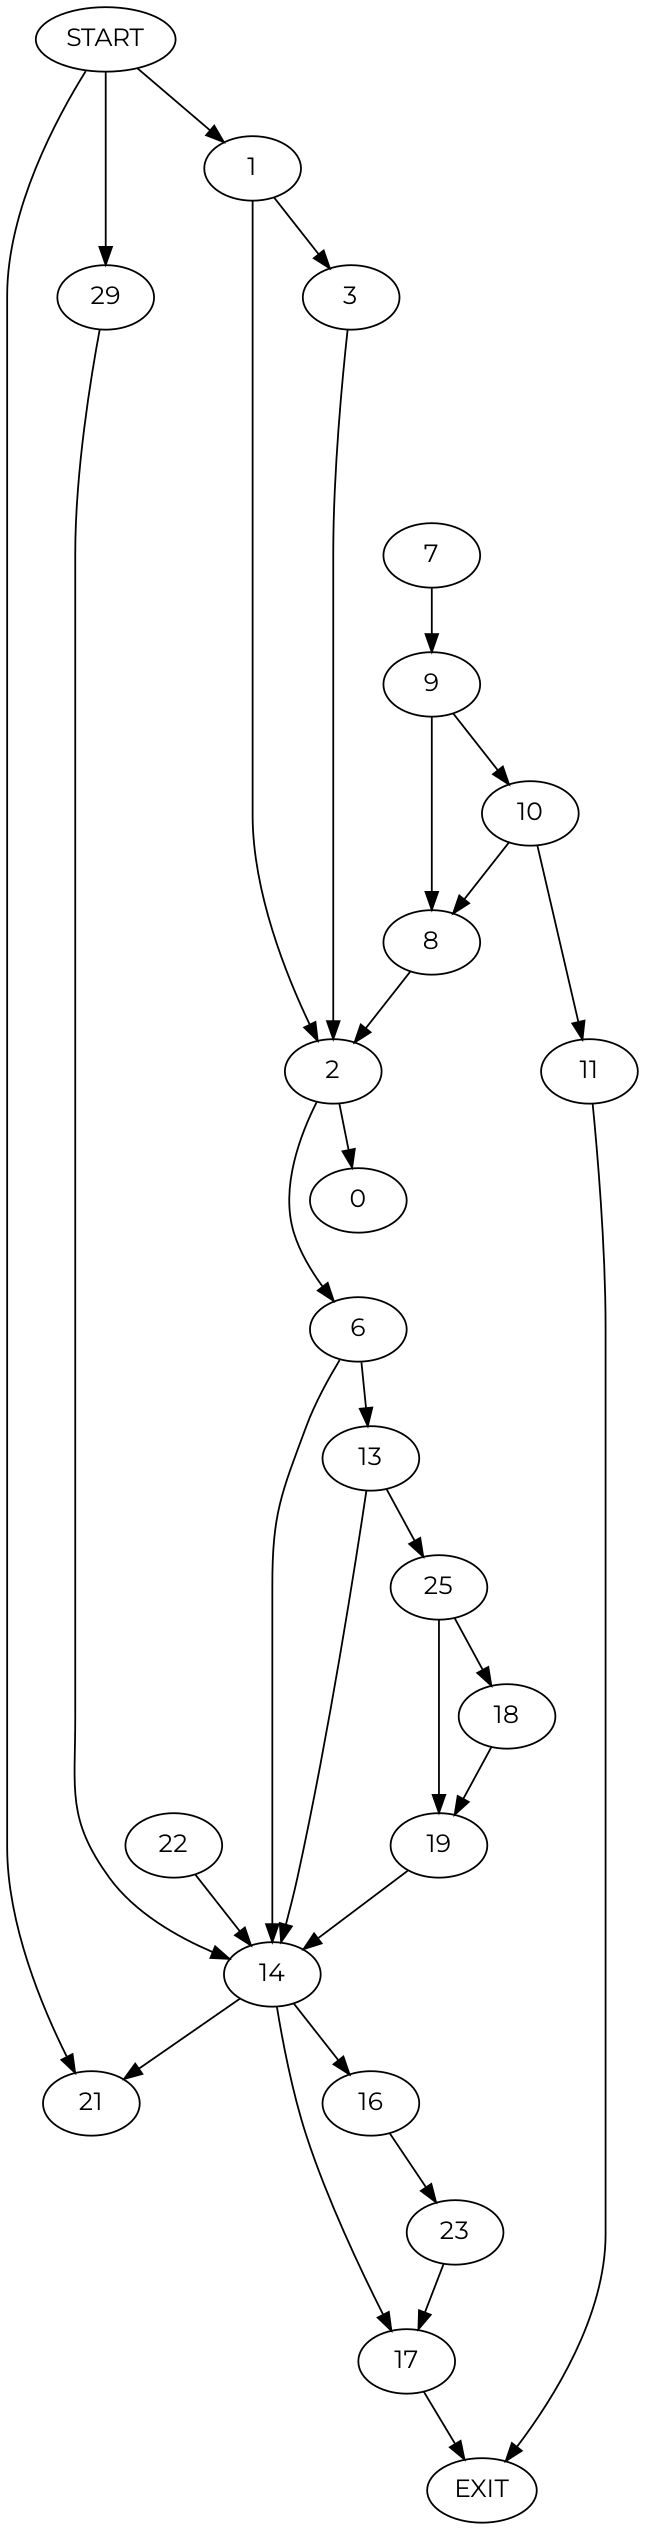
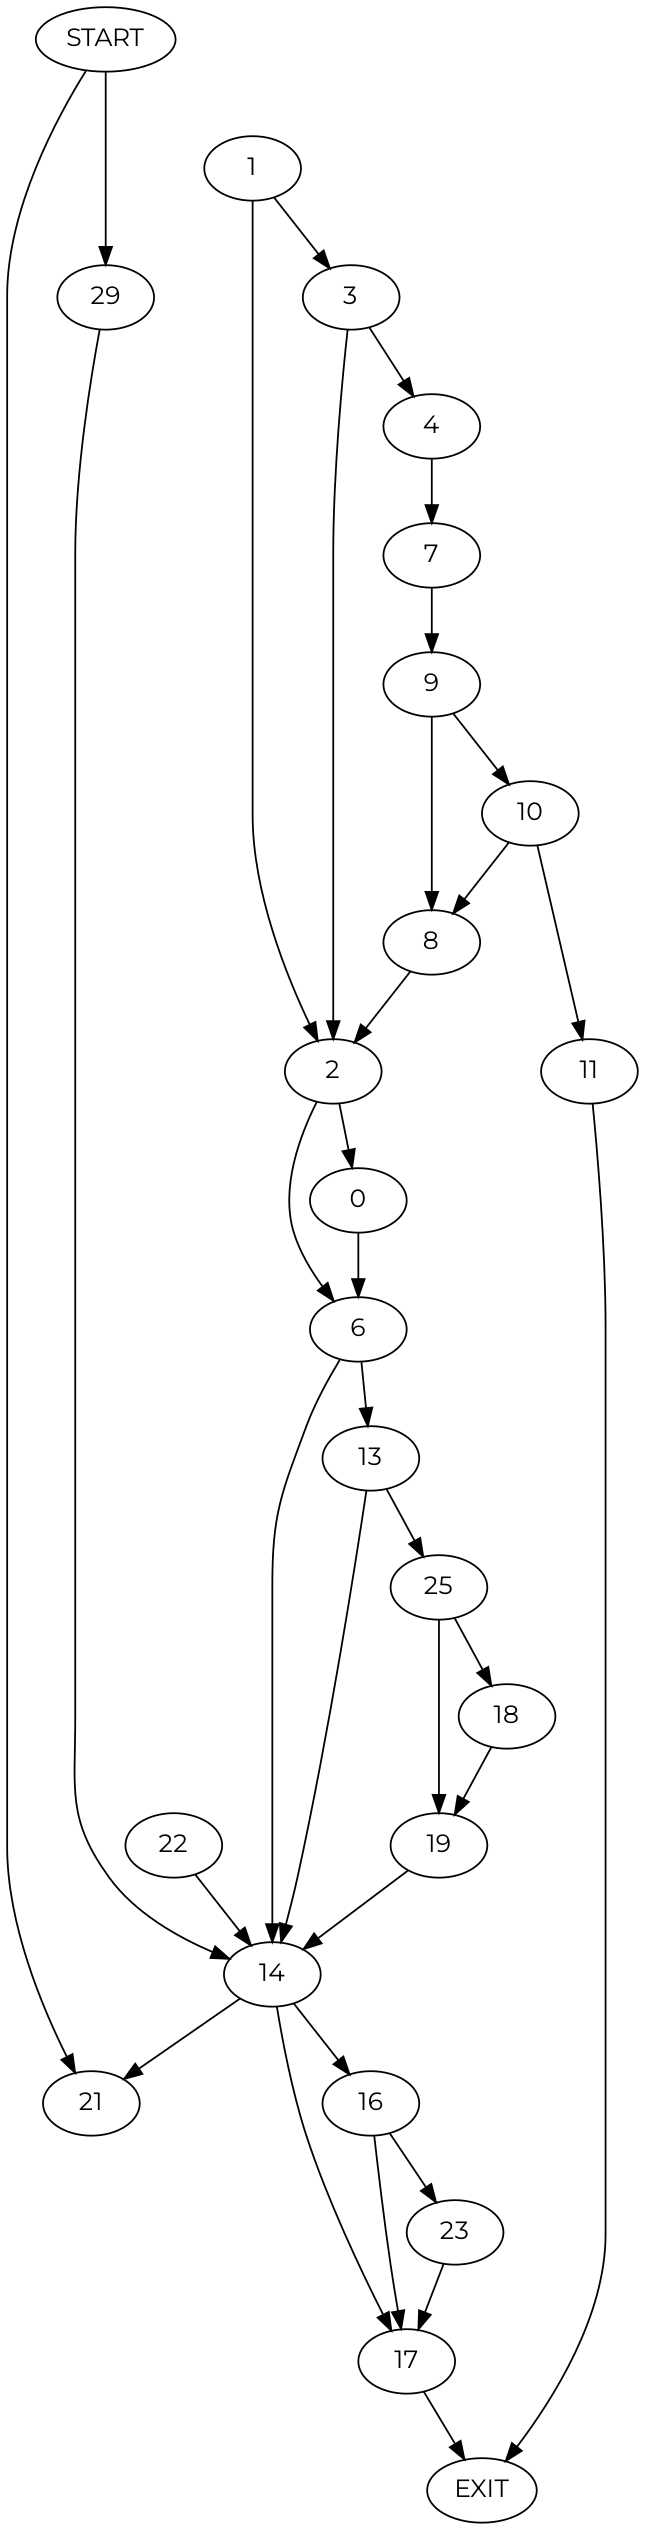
edge "START" -> "1": removed
node "4": added
edge "0" -> "6": added
edge "16" -> "17": added
